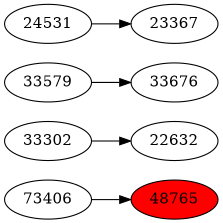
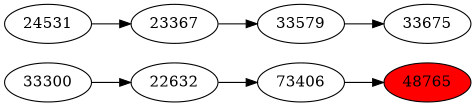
edge "23367" -> "33579": added
node "33676": label "33676" -> "33675"
edge "22632" -> "73406": added
node "33302": label "33302" -> "33300"
